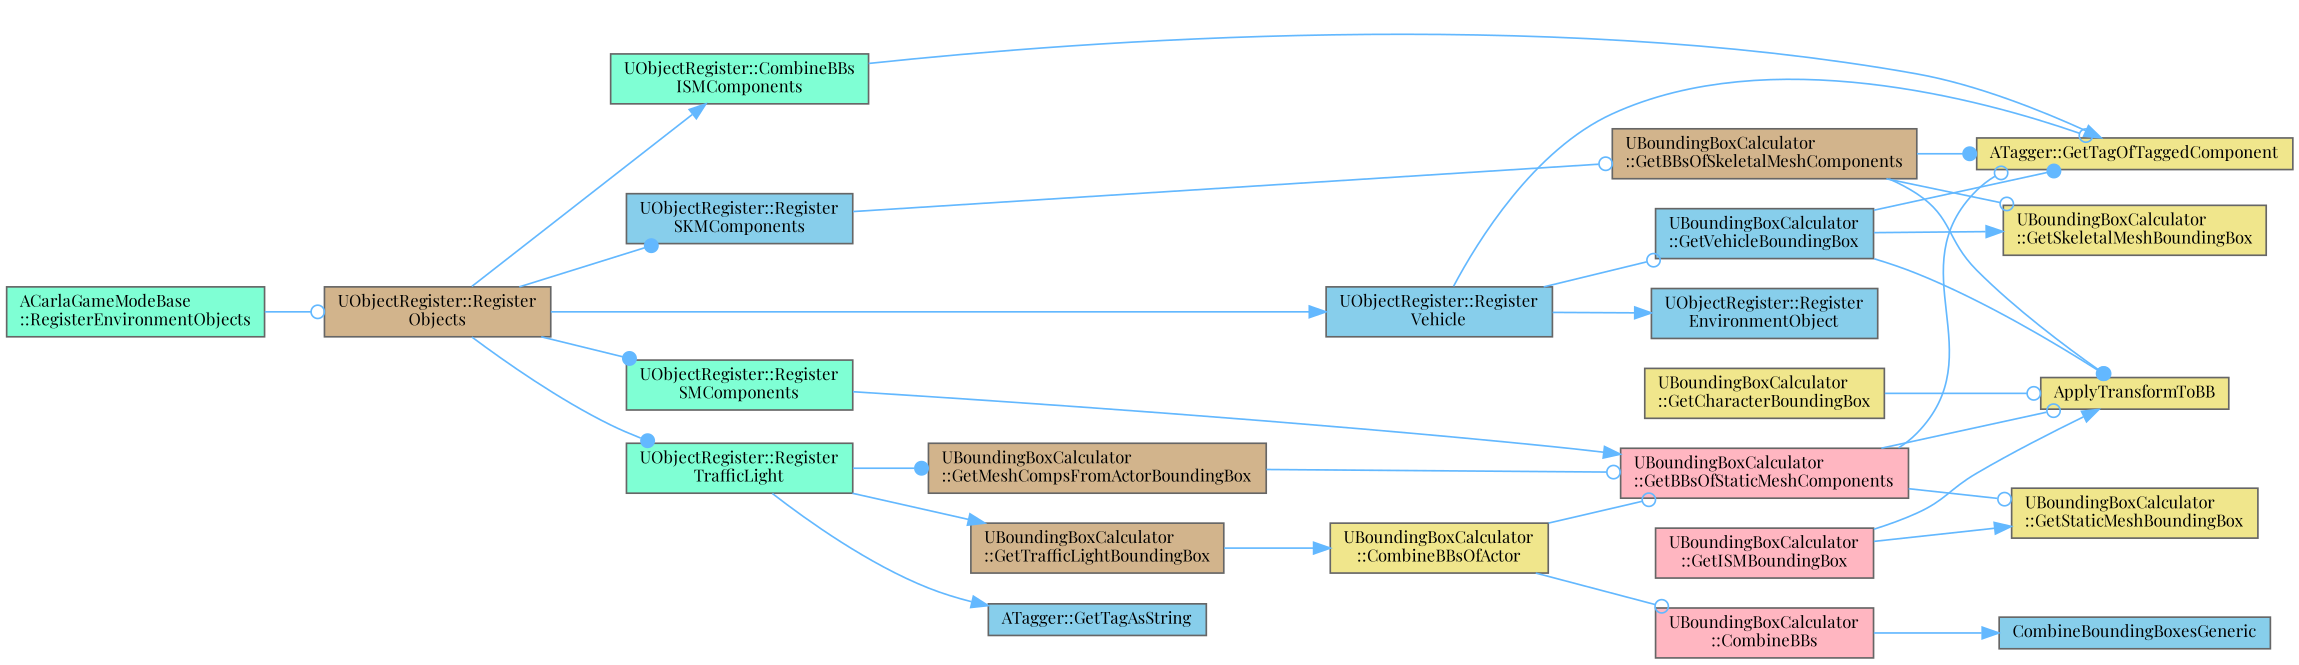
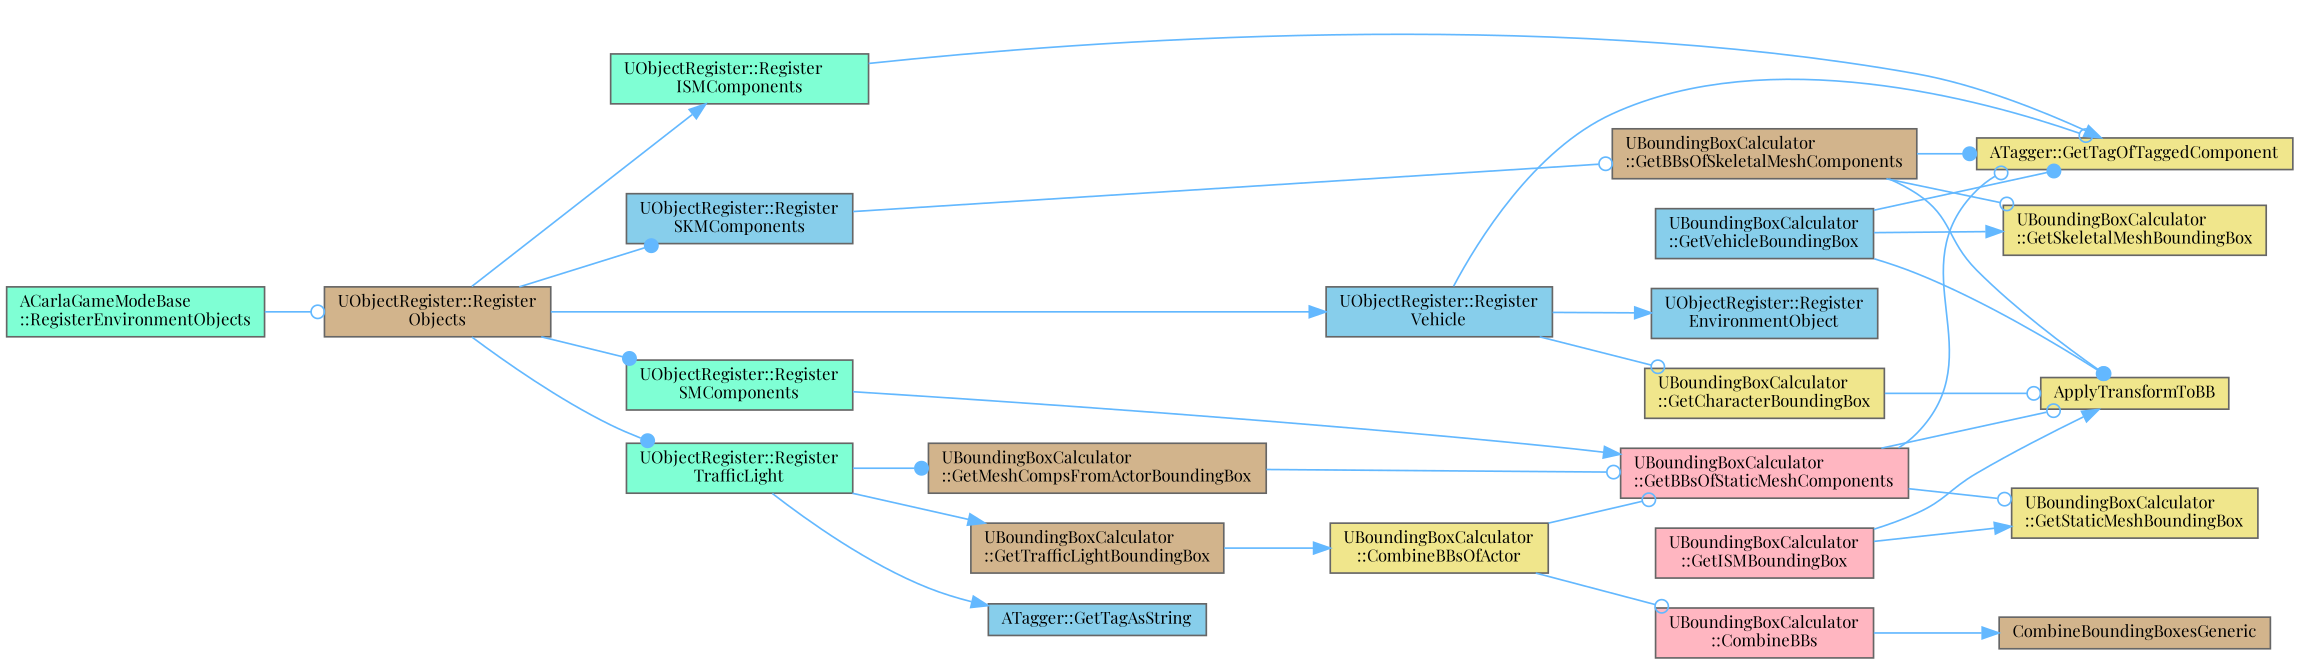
node "UObjectRegister::CombineBBs ISMComponents": label "UObjectRegister::CombineBBs ISMComponents" -> "UObjectRegister::Register ISMComponents"
edge "UObjectRegister::Register Vehicle" -> "UBoundingBoxCalculator ::GetVehicleBoundingBox": now "UObjectRegister::Register Vehicle" -> "UBoundingBoxCalculator ::GetCharacterBoundingBox"
node "CombineBoundingBoxesGeneric": fillcolor skyblue -> tan
